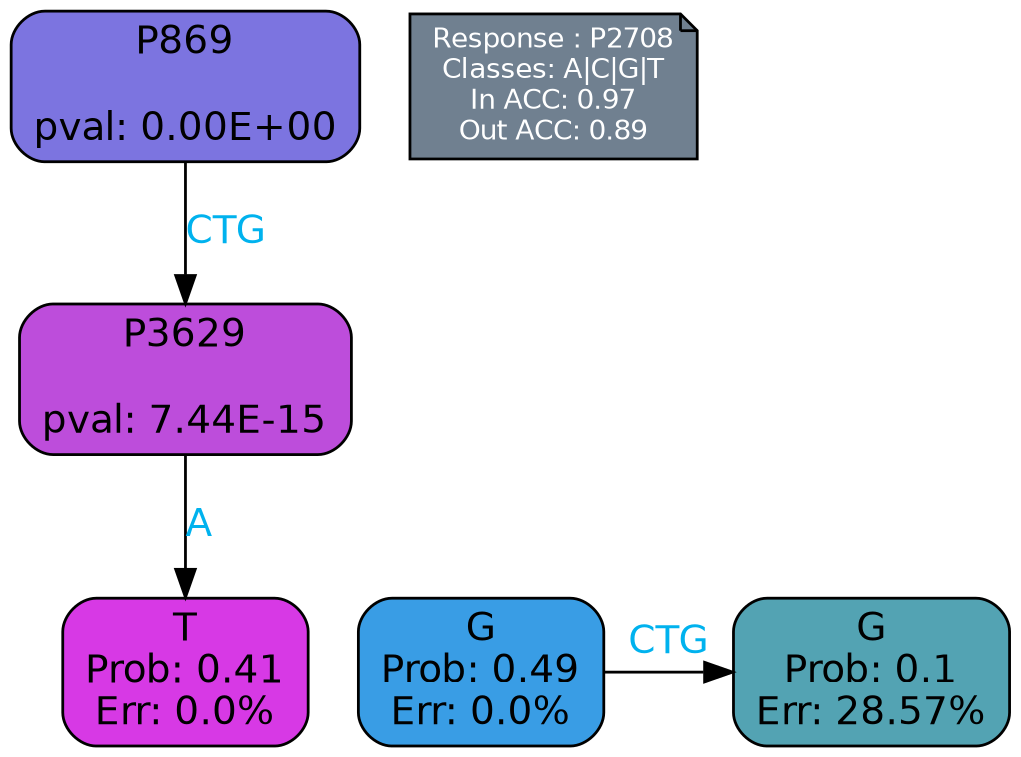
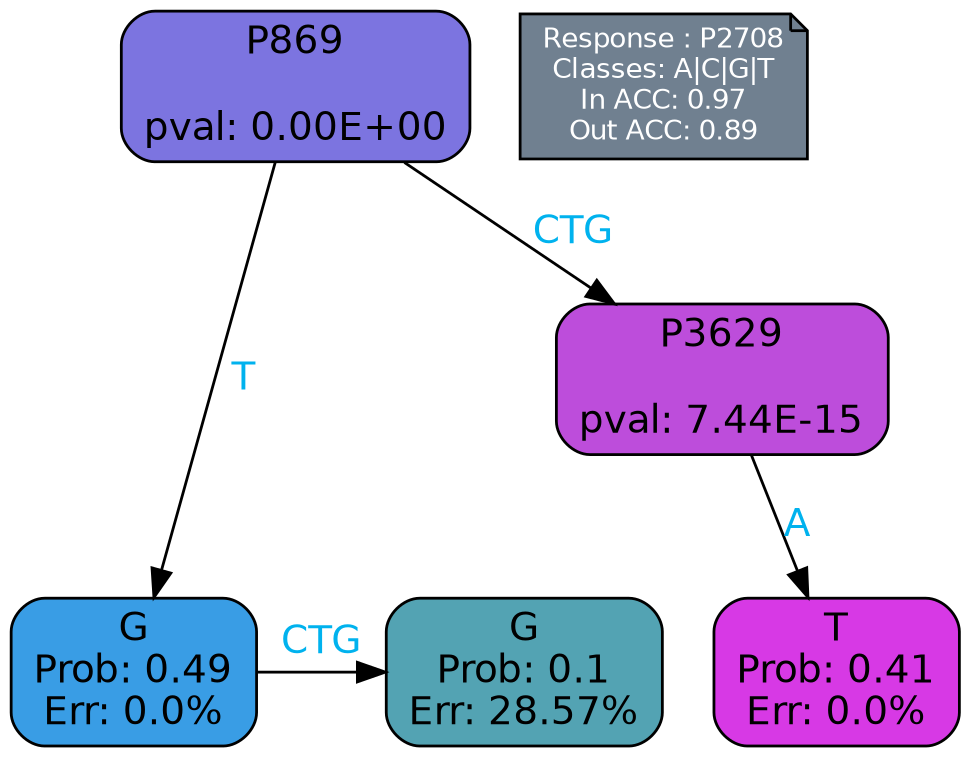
edge "P869 pval: 0.00E+00" -> "G Prob: 0.49 Err: 0.0%": added, label "T"
